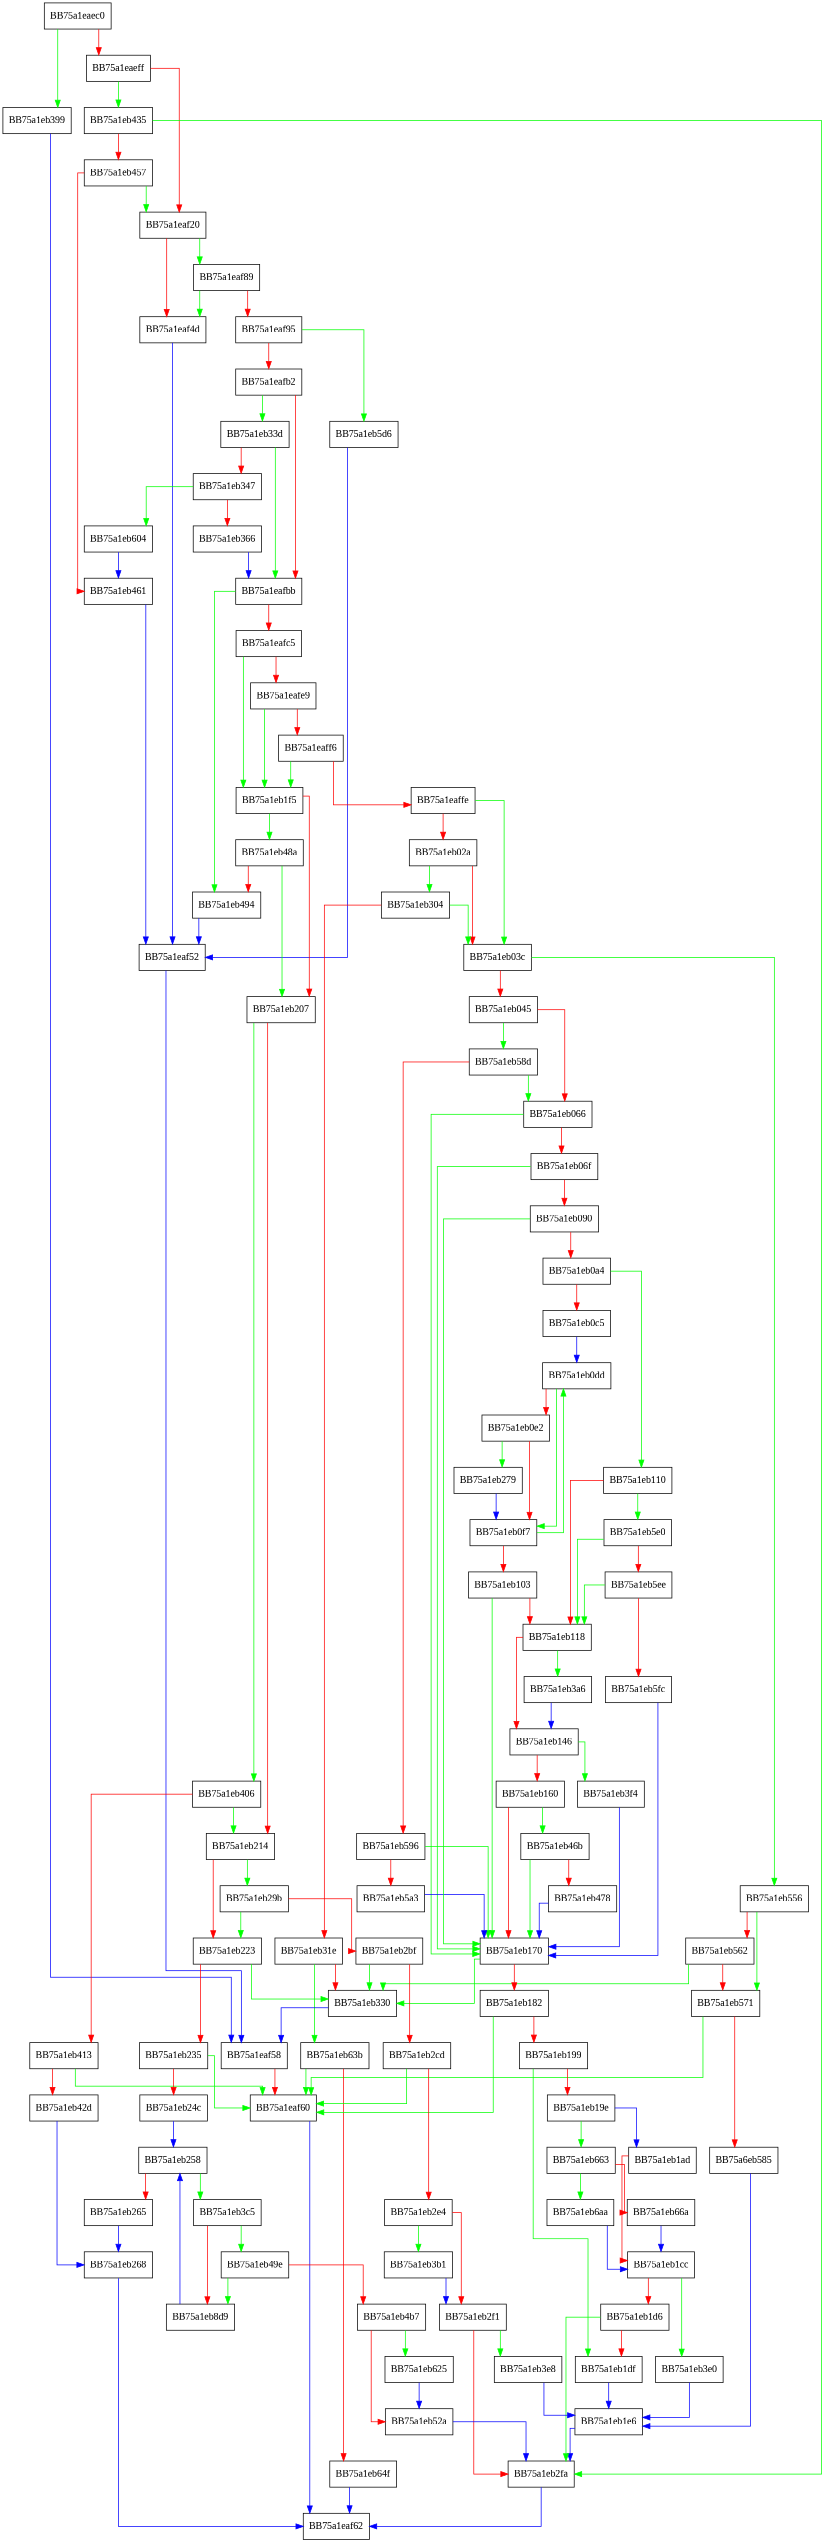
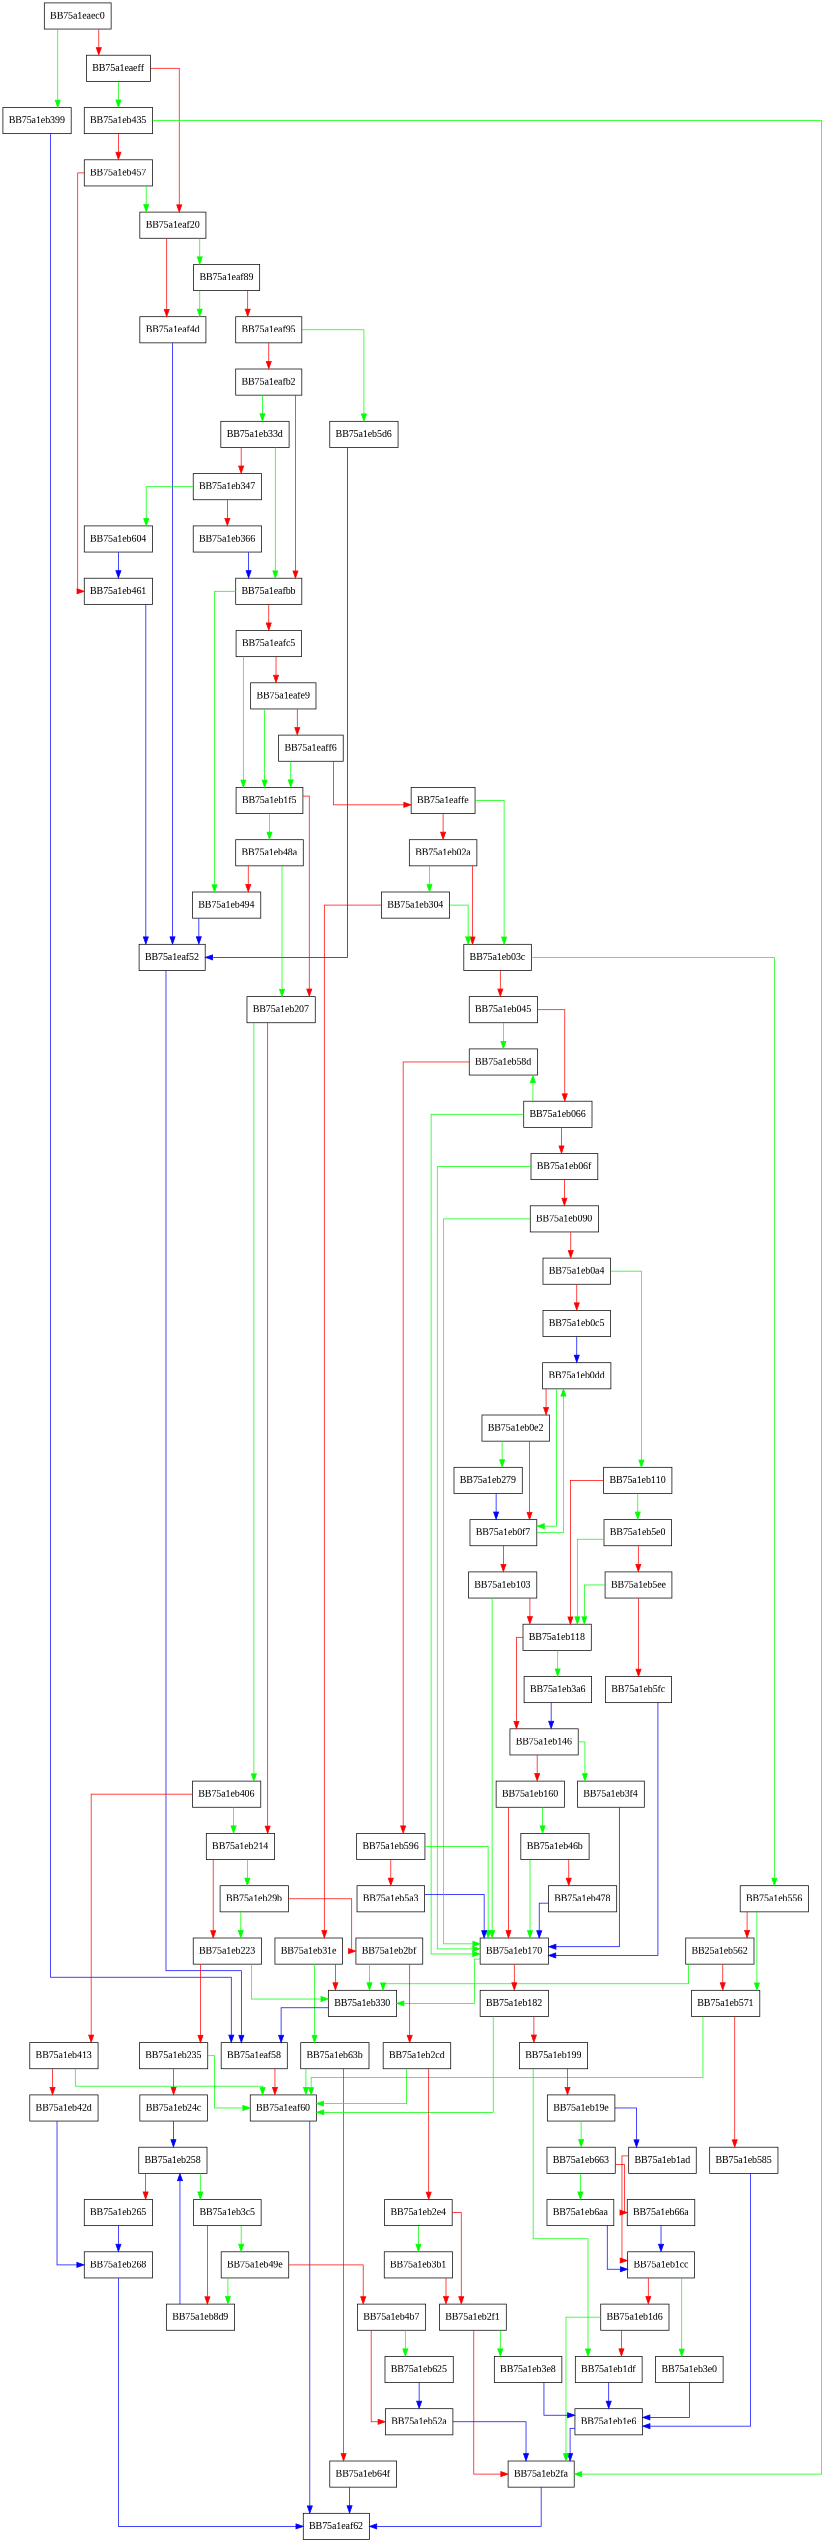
edge "BB75a1eb58d" -> "BB75a1eb066": reversed
node "BB75a1eb562": label "BB75a1eb562" -> "BB25a1eb562"
node "BB75a6eb585": label "BB75a6eb585" -> "BB75a1eb585"
edge "BB75a1eb3b1" -> "BB75a1eb2f1": color blue -> red
